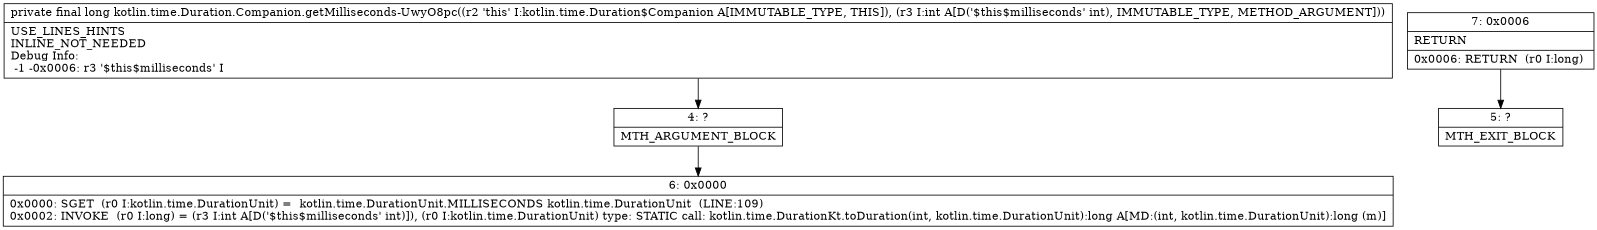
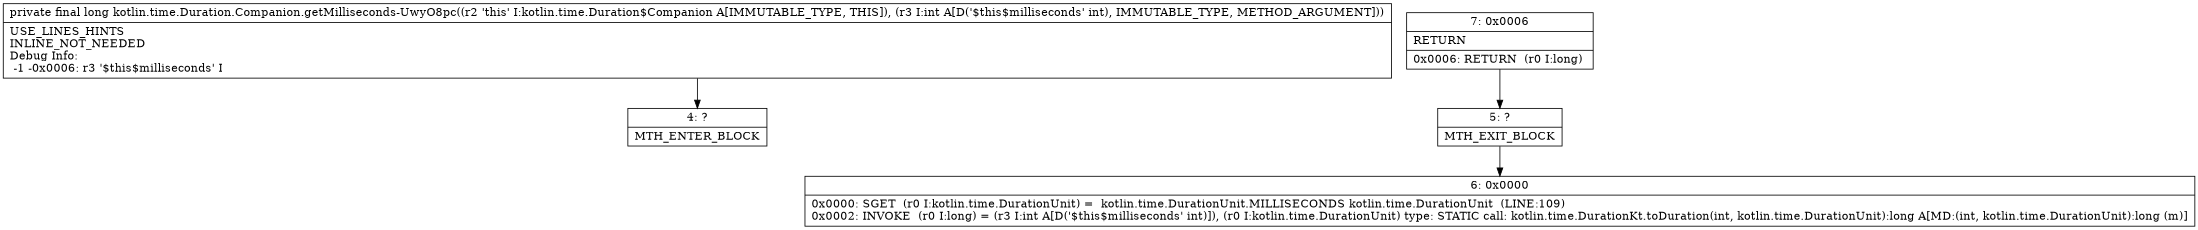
node "4: ?": text "MTH_ARGUMENT_BLOCK" -> "MTH_ENTER_BLOCK"
edge "4: ?" -> "6: 0x0000": now "5: ?" -> "6: 0x0000"
